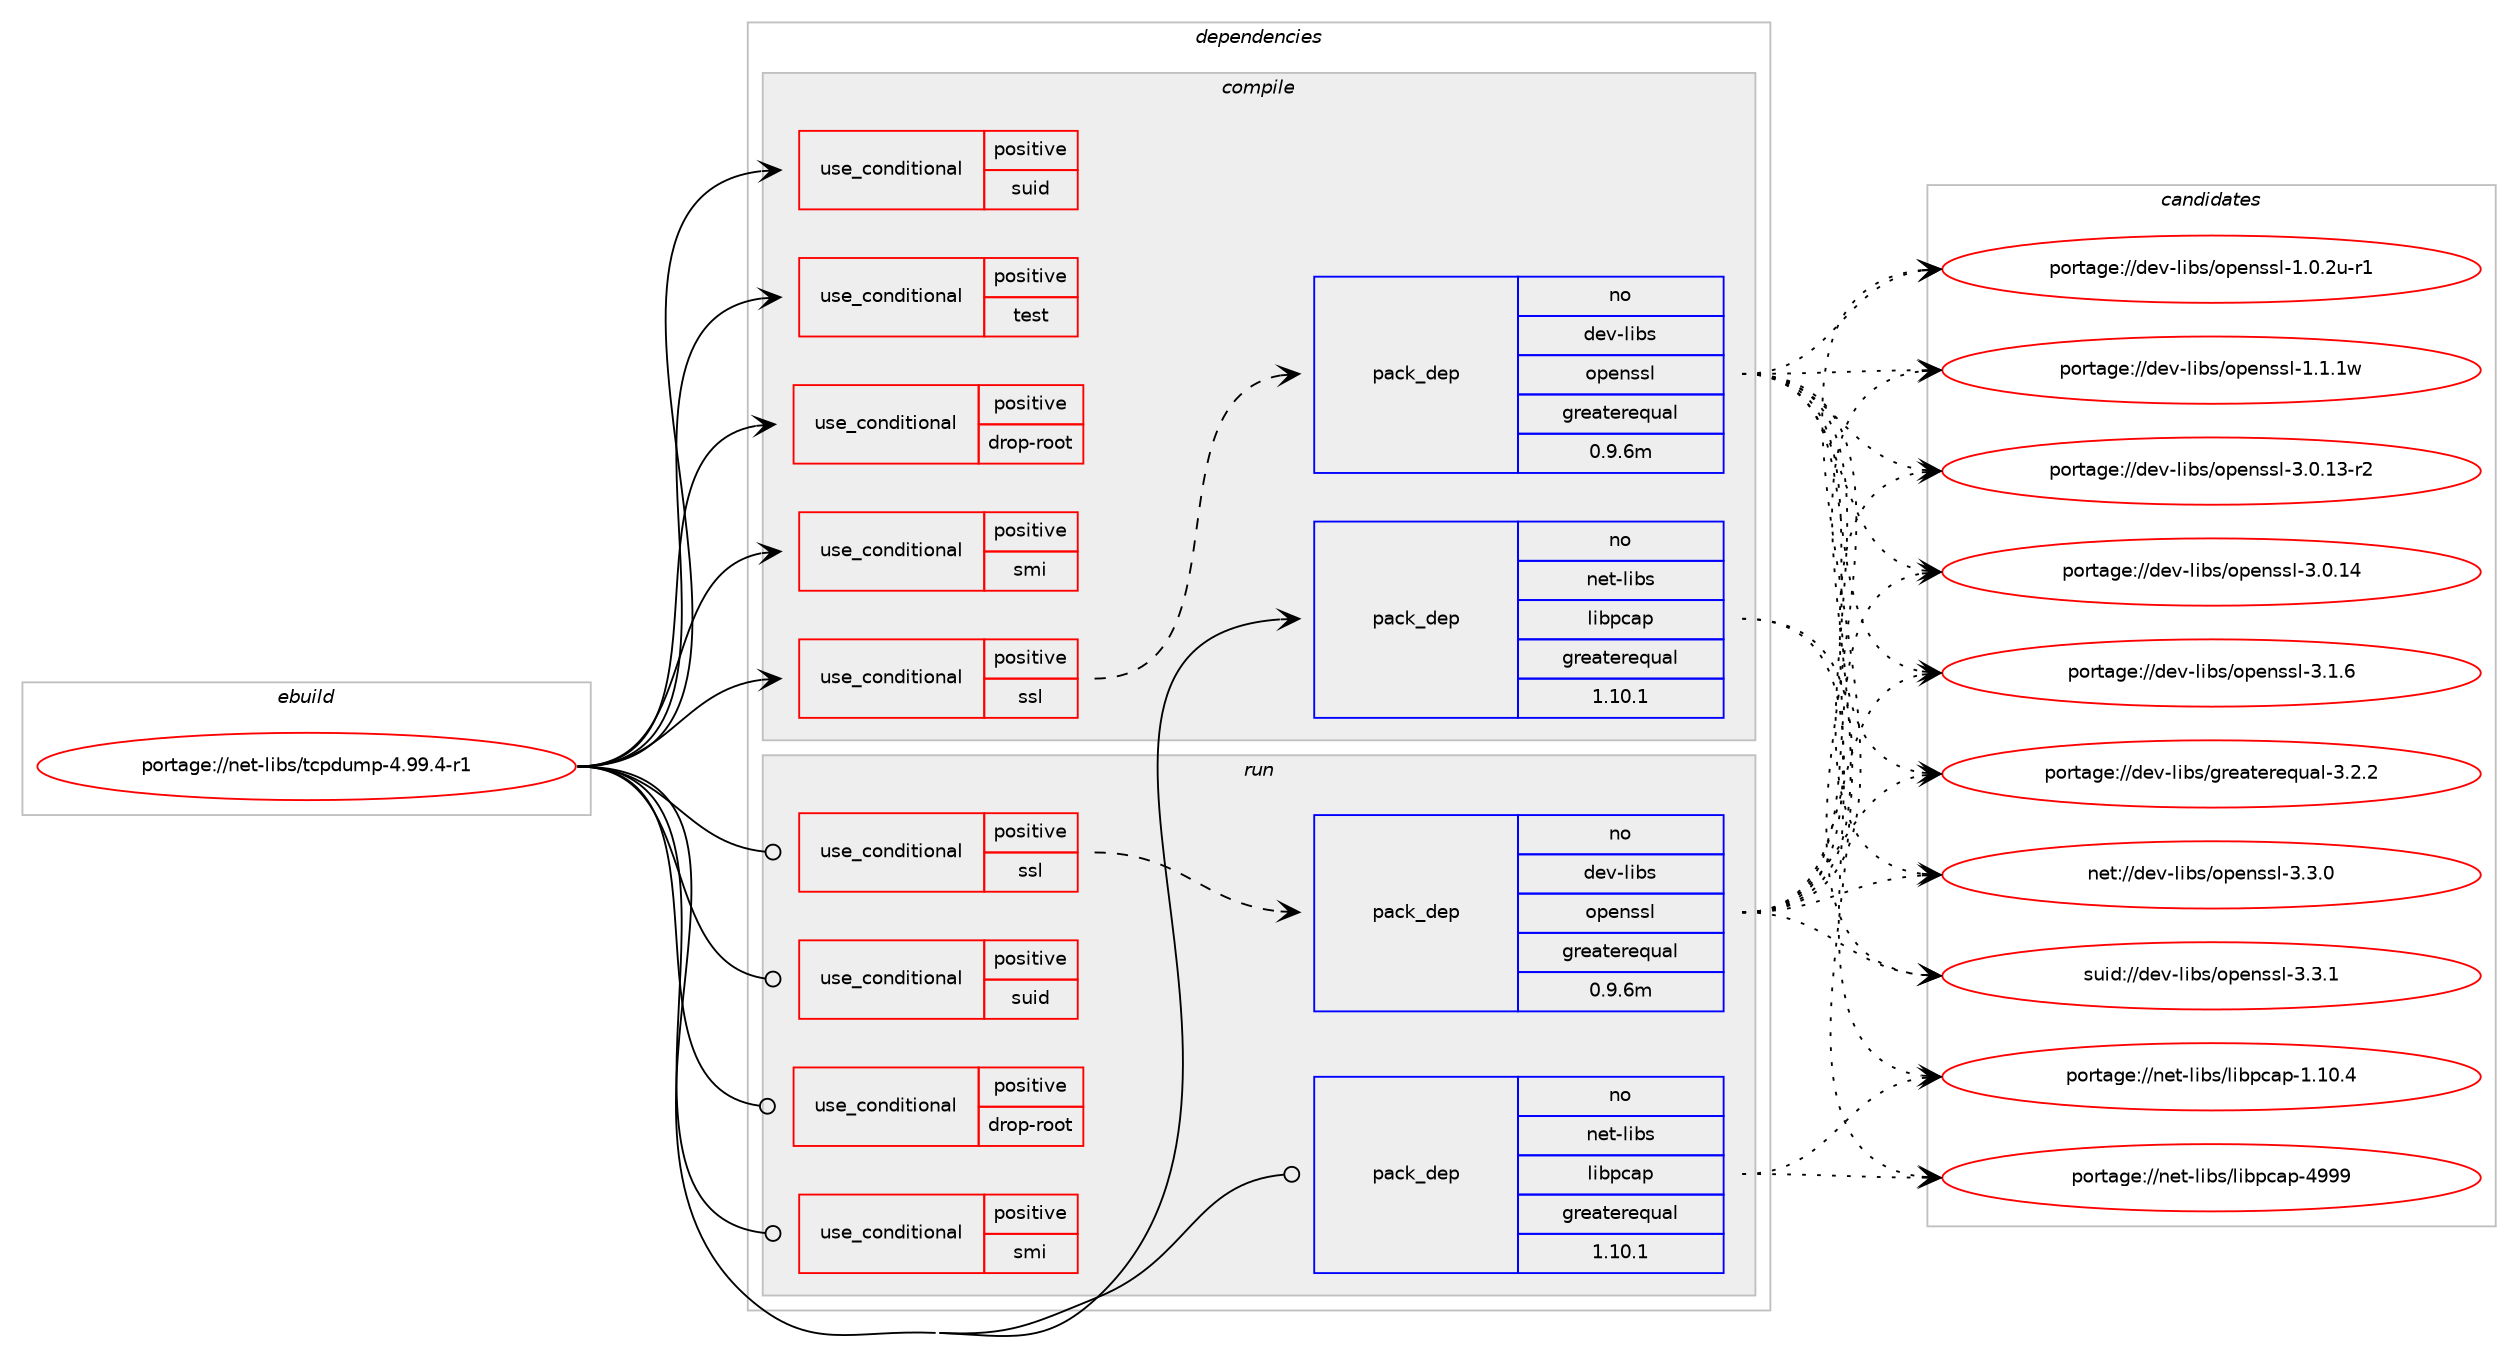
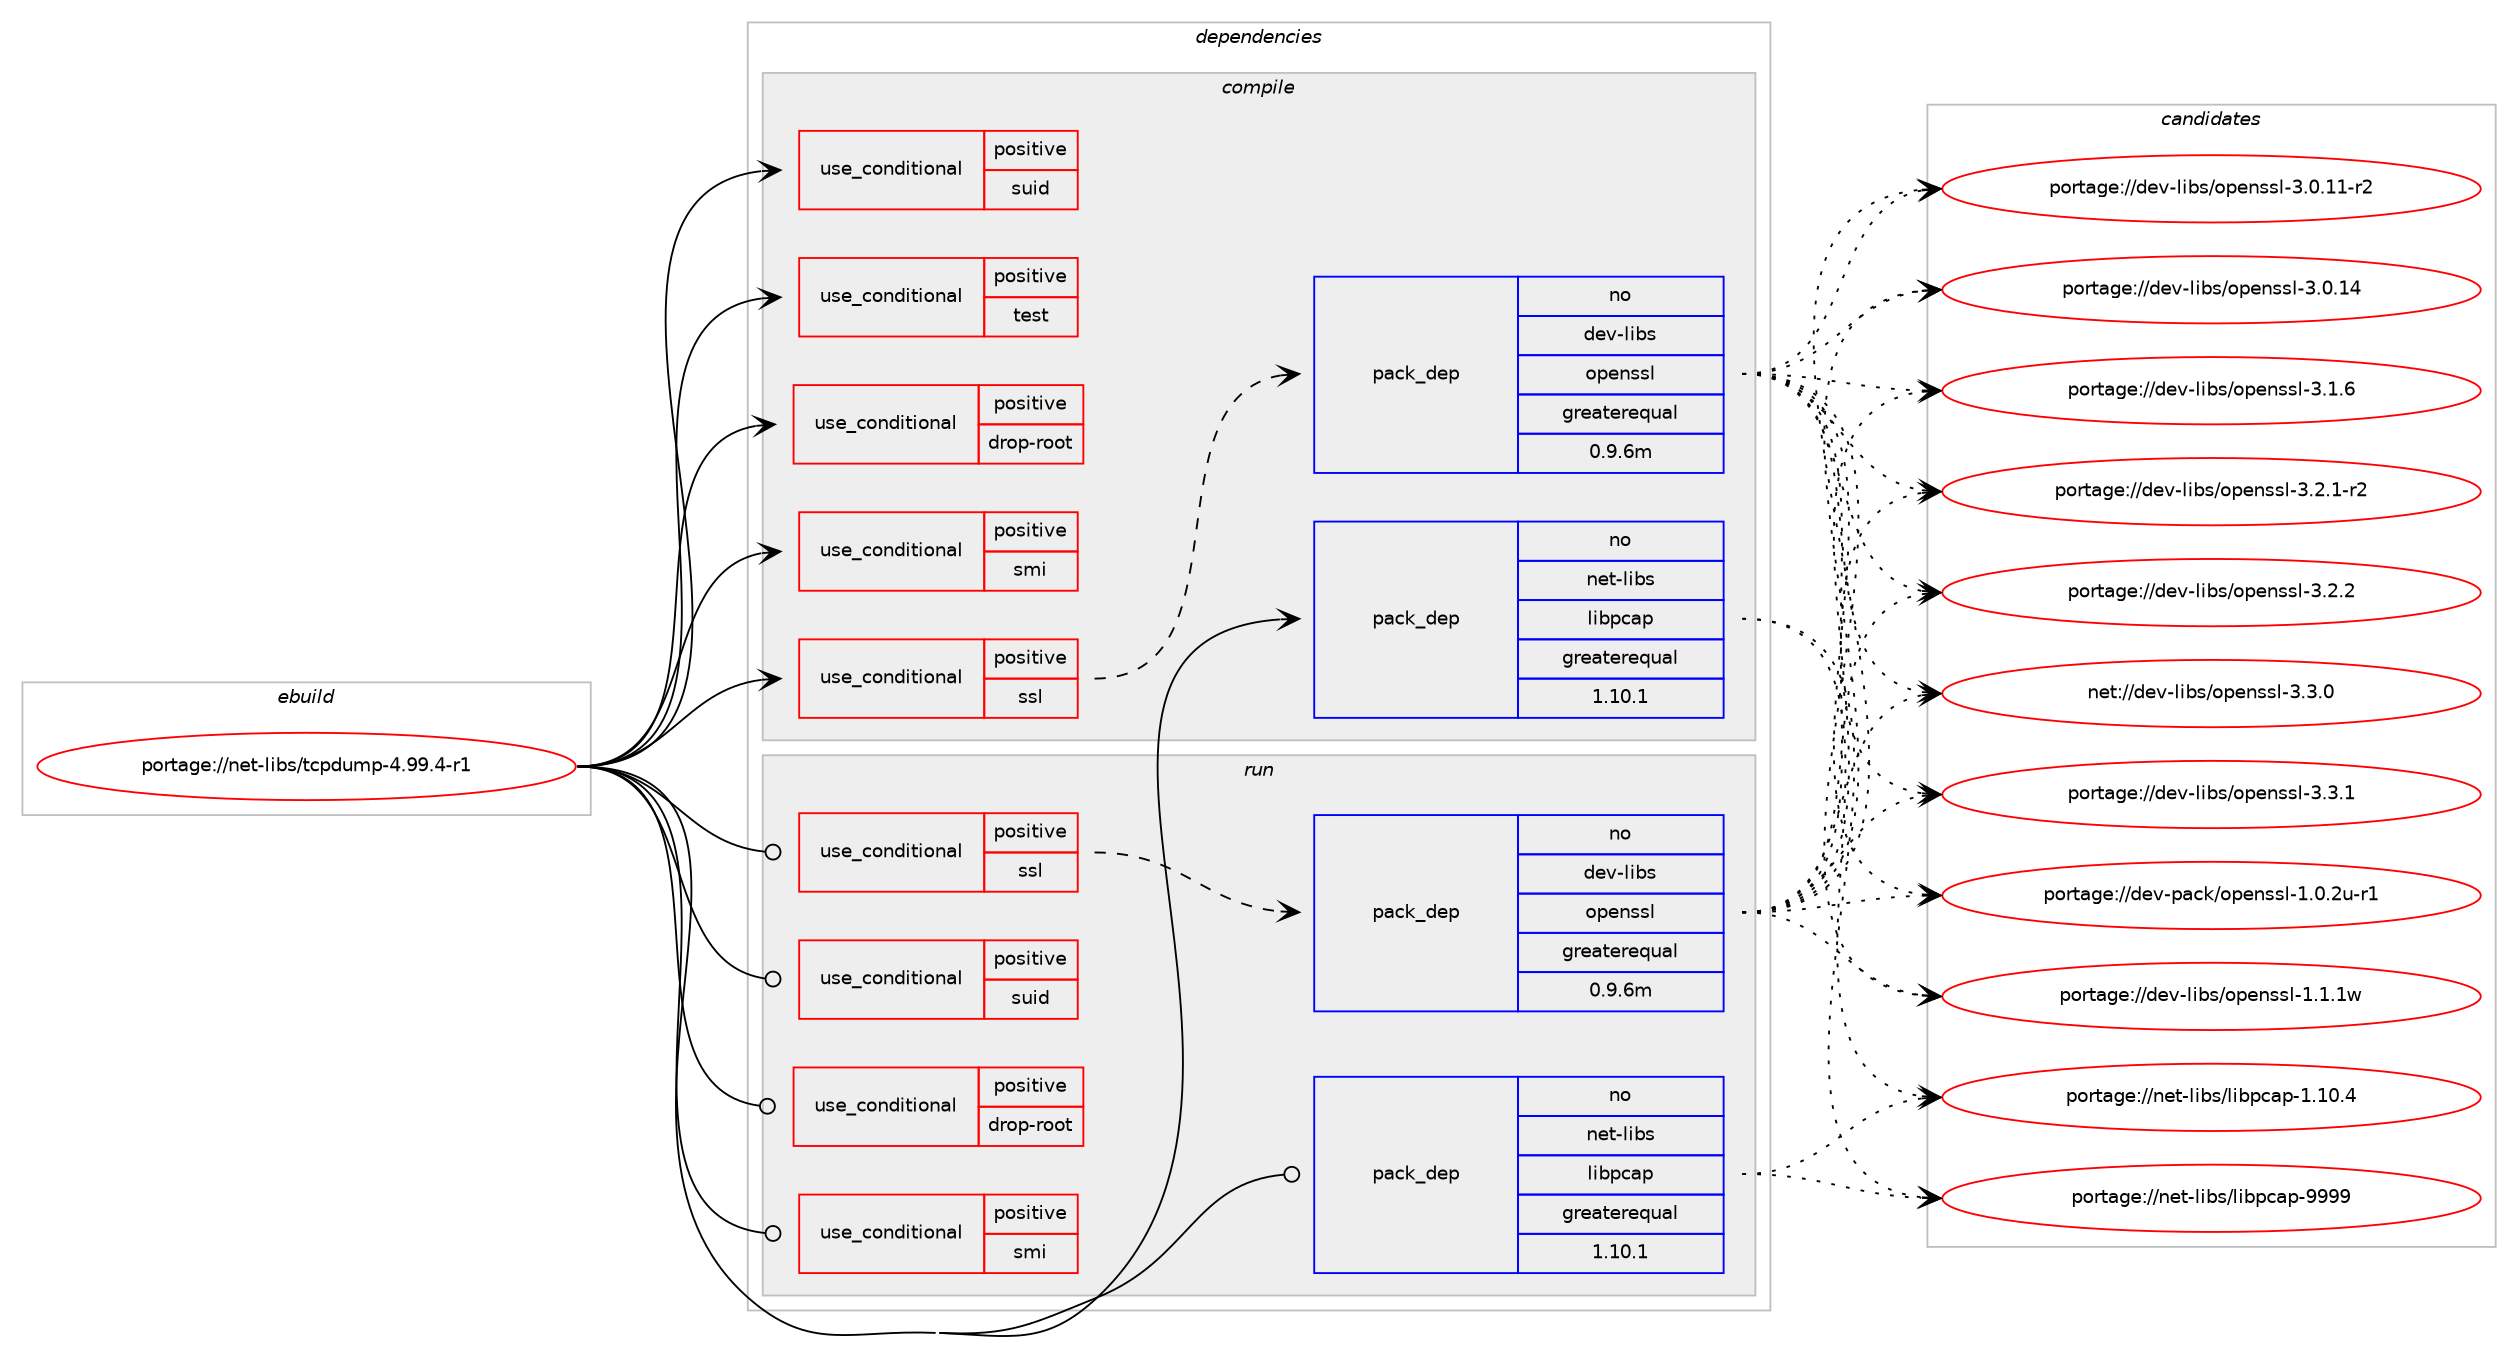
node "portage://dev-libs/openssl-1.0.2u-r1": label "portage://dev-libs/openssl-1.0.2u-r1" -> "portage://dev-pack/openssl-1.0.2u-r1"
node "portage://dev-libs/openssl-3.0.13-r2": label "portage://dev-libs/openssl-3.0.13-r2" -> "portage://dev-libs/openssl-3.0.11-r2"
node "portage://dev-libs/openssl-3.2.1-r2": added
node "portage://dev-libs/greaterequal-3.2.2": label "portage://dev-libs/greaterequal-3.2.2" -> "portage://dev-libs/openssl-3.2.2"
node "suid://dev-libs/openssl-3.3.1": label "suid://dev-libs/openssl-3.3.1" -> "portage://dev-libs/openssl-3.3.1"
node "portage://net-libs/libpcap-4999": label "portage://net-libs/libpcap-4999" -> "portage://net-libs/libpcap-9999"
